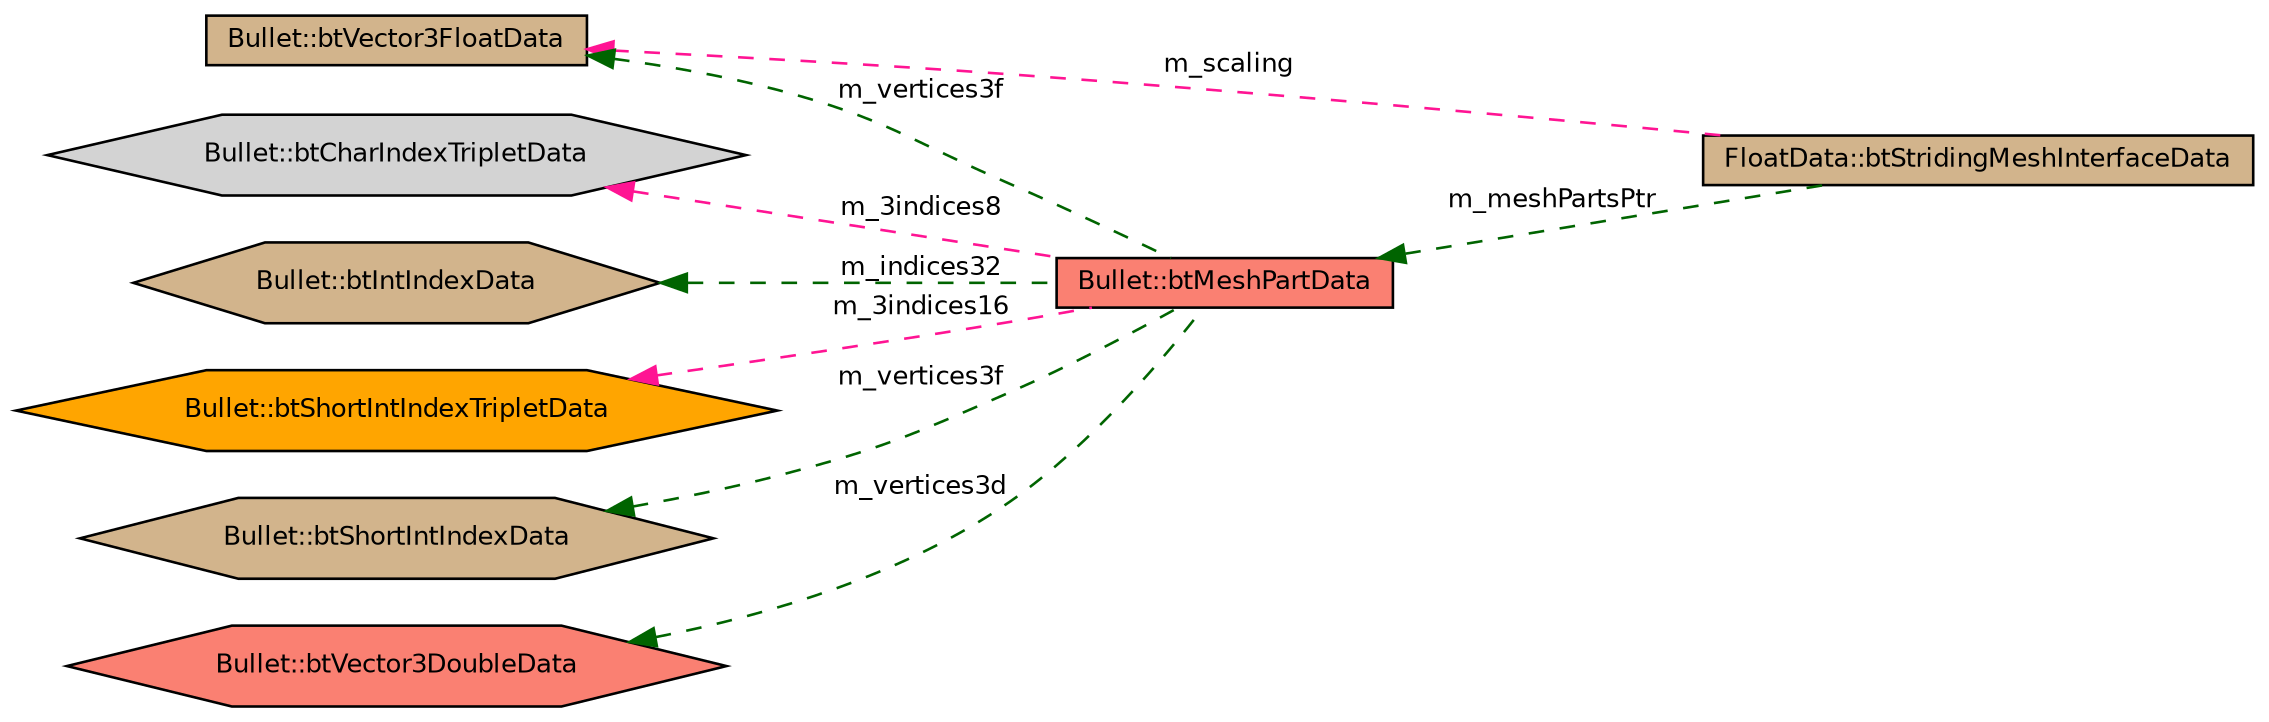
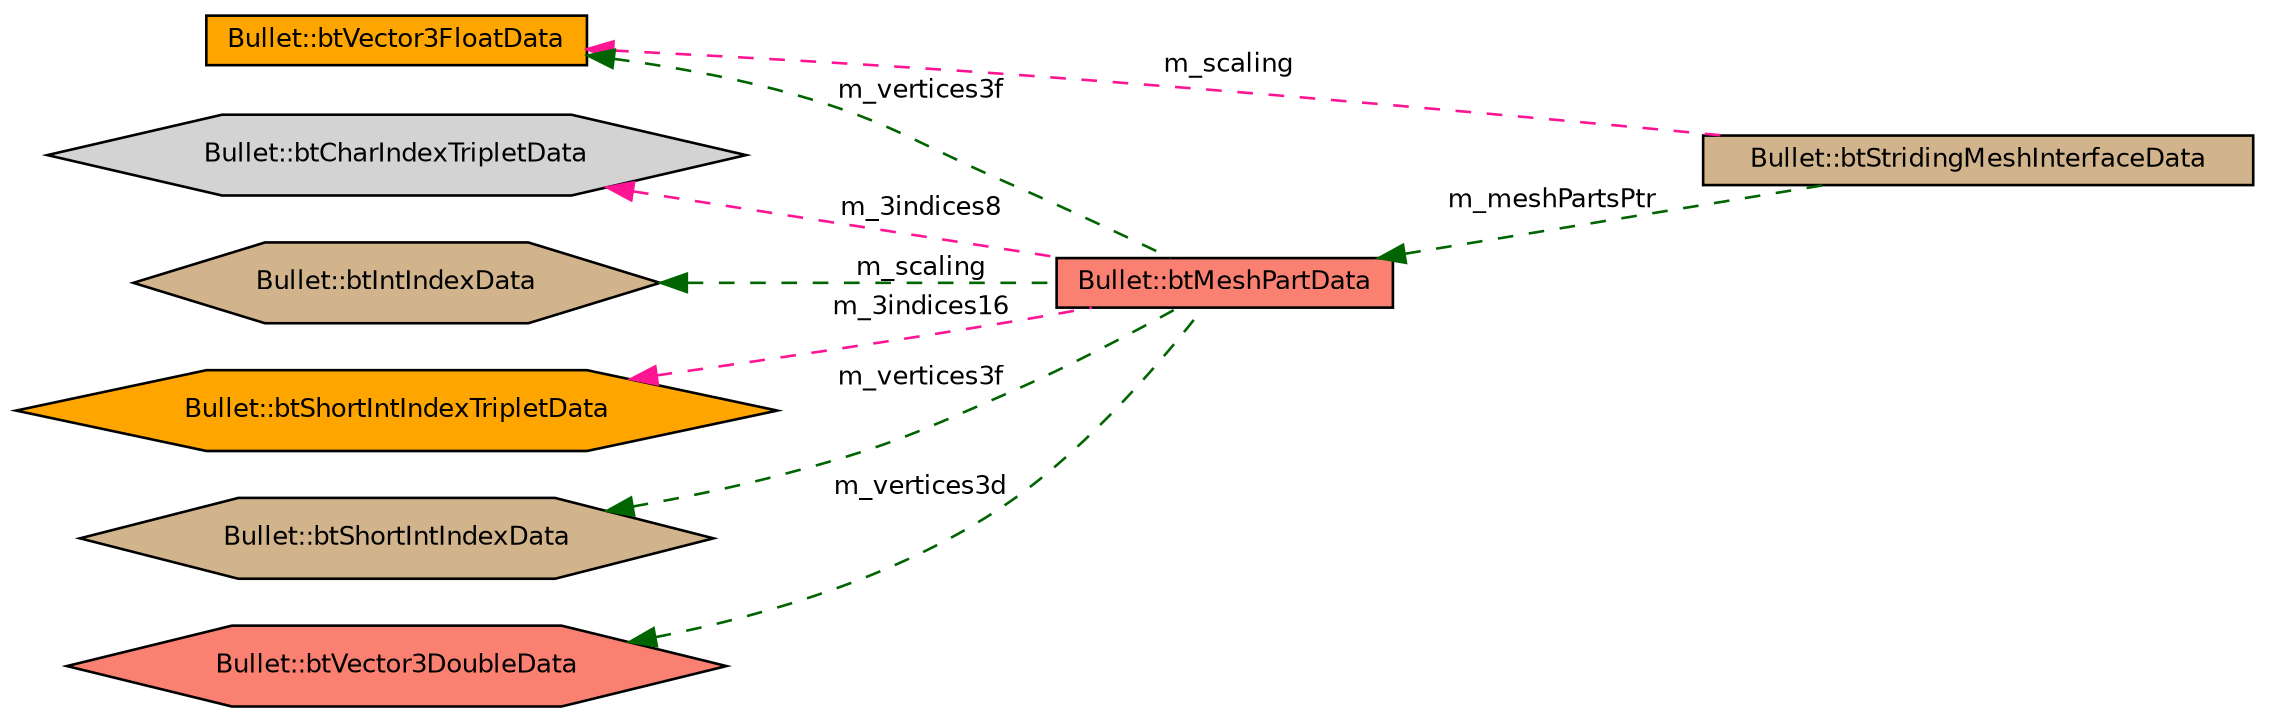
node "Bullet::btVector3FloatData": fillcolor tan -> orange
node "FloatData::btStridingMeshInterfaceData": label "FloatData::btStridingMeshInterfaceData" -> "Bullet::btStridingMeshInterfaceData"
edge "Bullet::btMeshPartData" -> "Bullet::btIntIndexData": label " m_indices32" -> " m_scaling"
